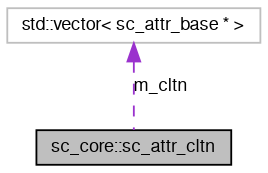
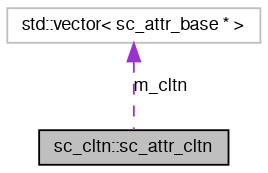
node "sc_core::sc_attr_cltn": label "sc_core::sc_attr_cltn" -> "sc_cltn::sc_attr_cltn"
